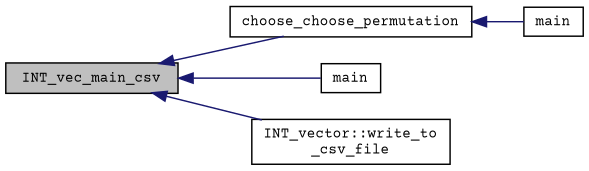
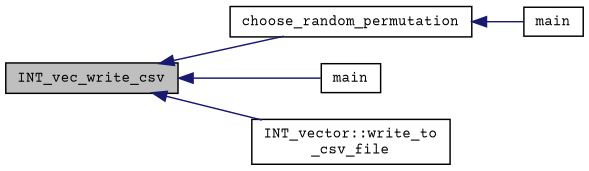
node "choose_choose_permutation": label "choose_choose_permutation" -> "choose_random_permutation"
node "INT_vec_main_csv": label "INT_vec_main_csv" -> "INT_vec_write_csv"
